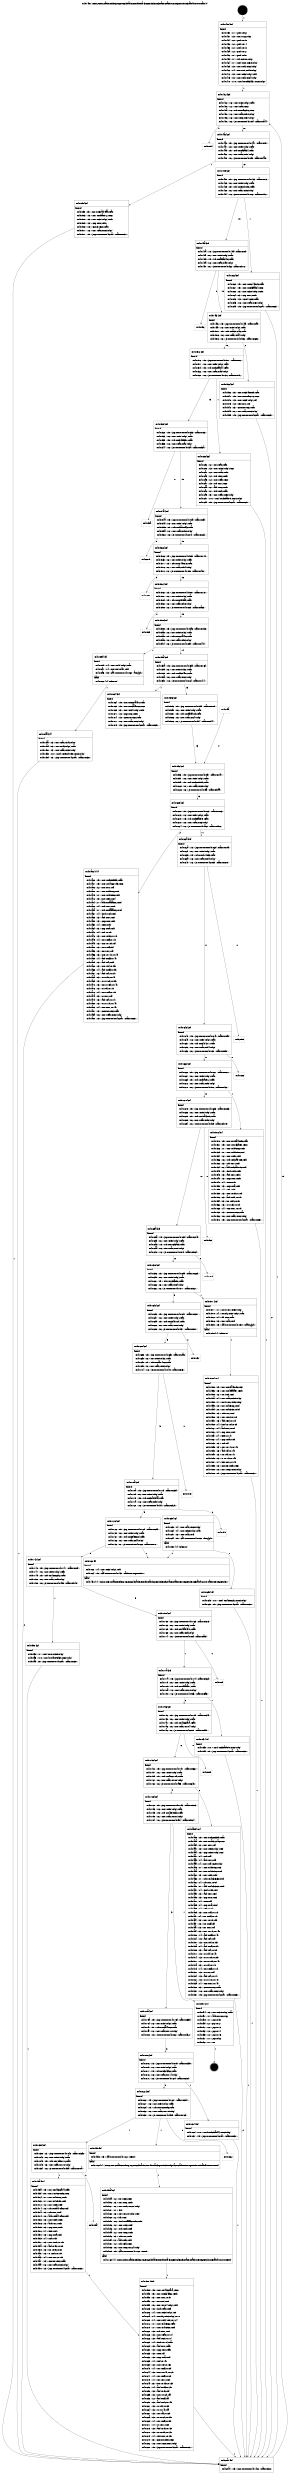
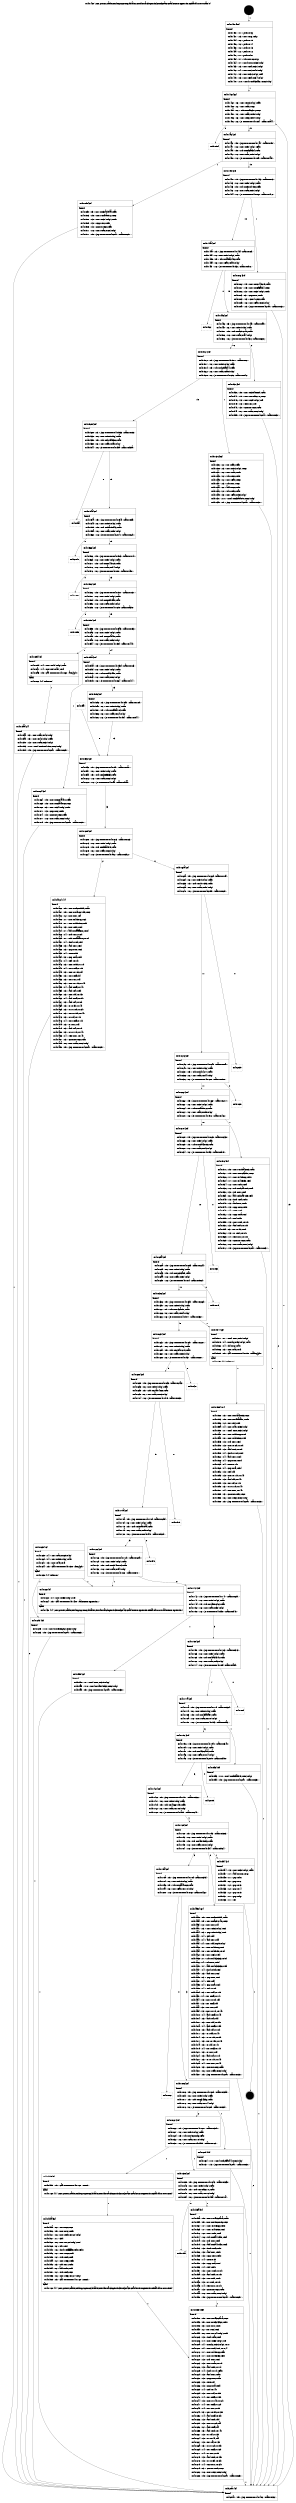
edge "0x401864 [30]" -> "0x4020a1 [5]": added, label "1"
edge "0x4017b2 [28]" -> "0x401a95 [167]": now "0x4017ce [28]" -> "0x401a95 [167]"
edge "0x401822 [28]" -> "0x401882": now "0x4017ea [28]" -> "0x401882"
